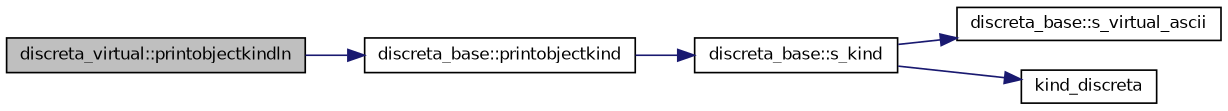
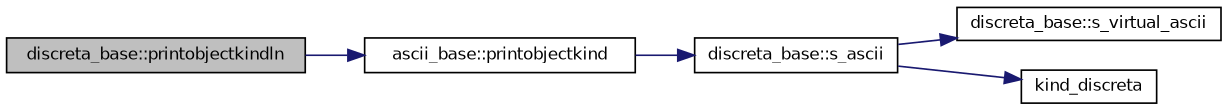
node "discreta_virtual::printobjectkindln": label "discreta_virtual::printobjectkindln" -> "discreta_base::printobjectkindln"
node "discreta_base::printobjectkind": label "discreta_base::printobjectkind" -> "ascii_base::printobjectkind"
node "discreta_base::s_kind": label "discreta_base::s_kind" -> "discreta_base::s_ascii"
